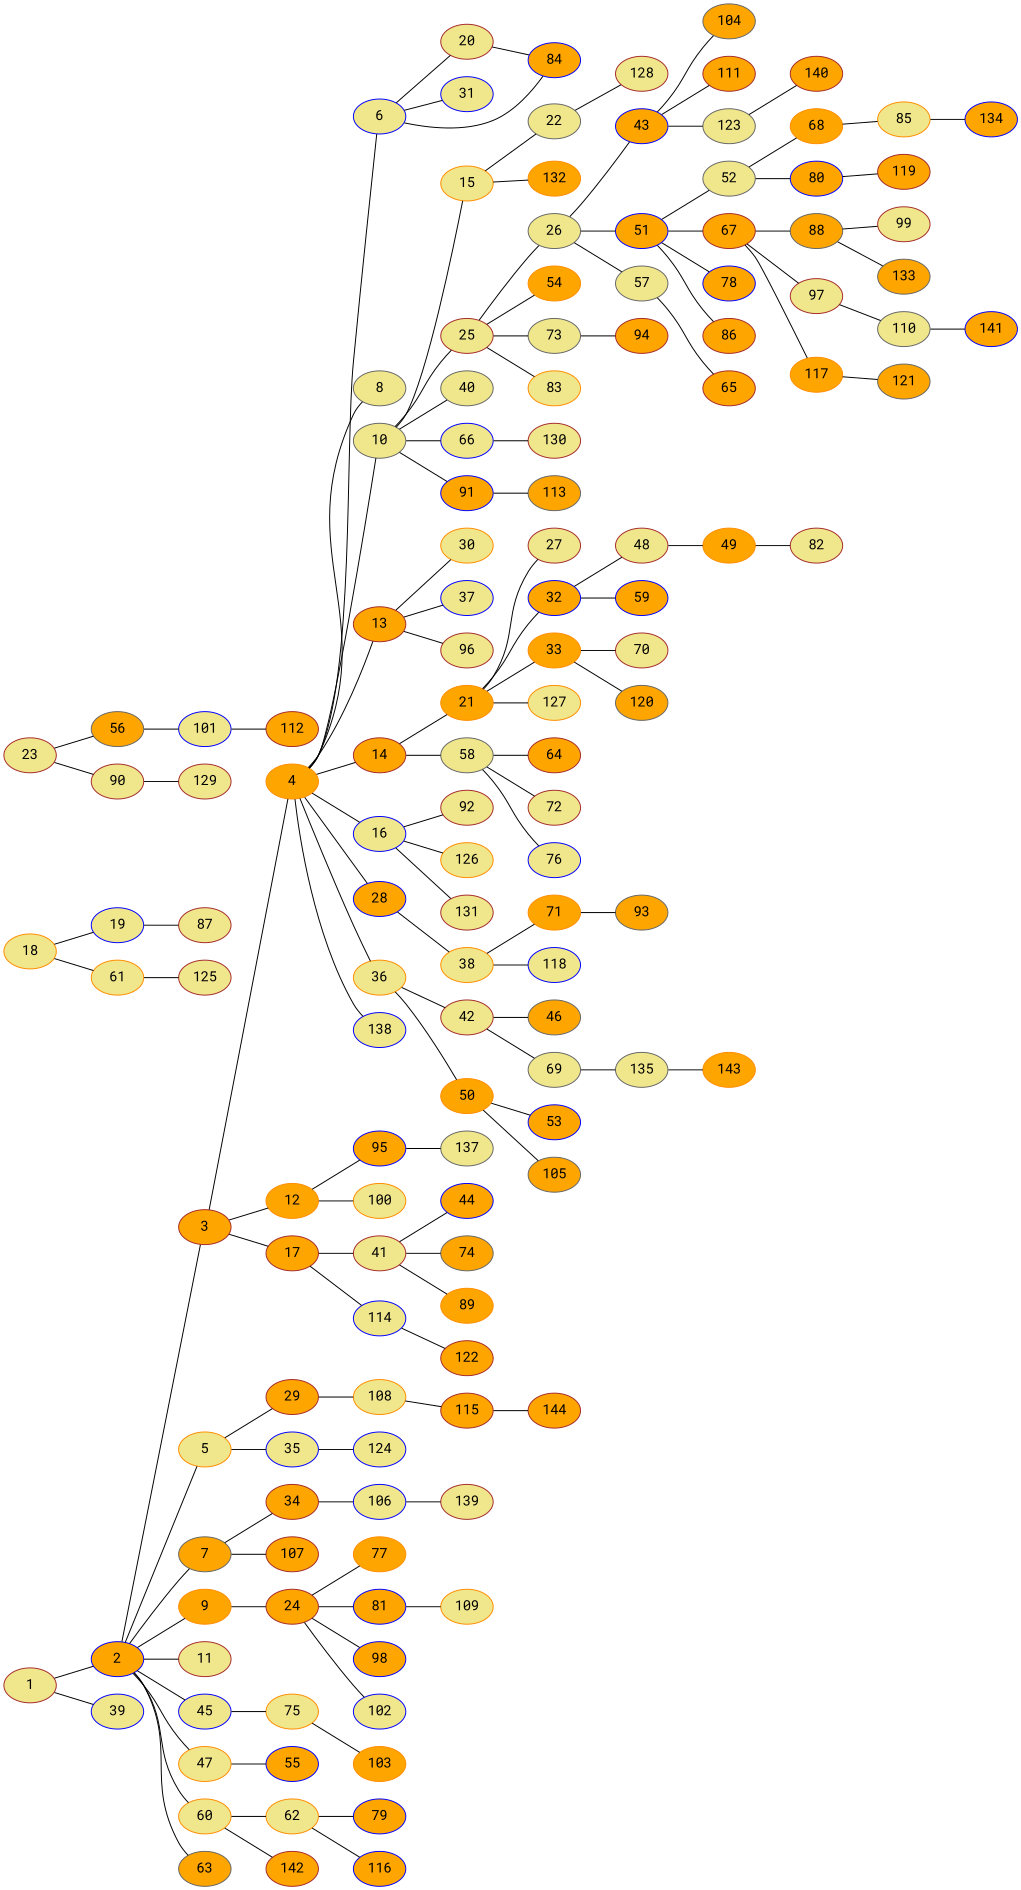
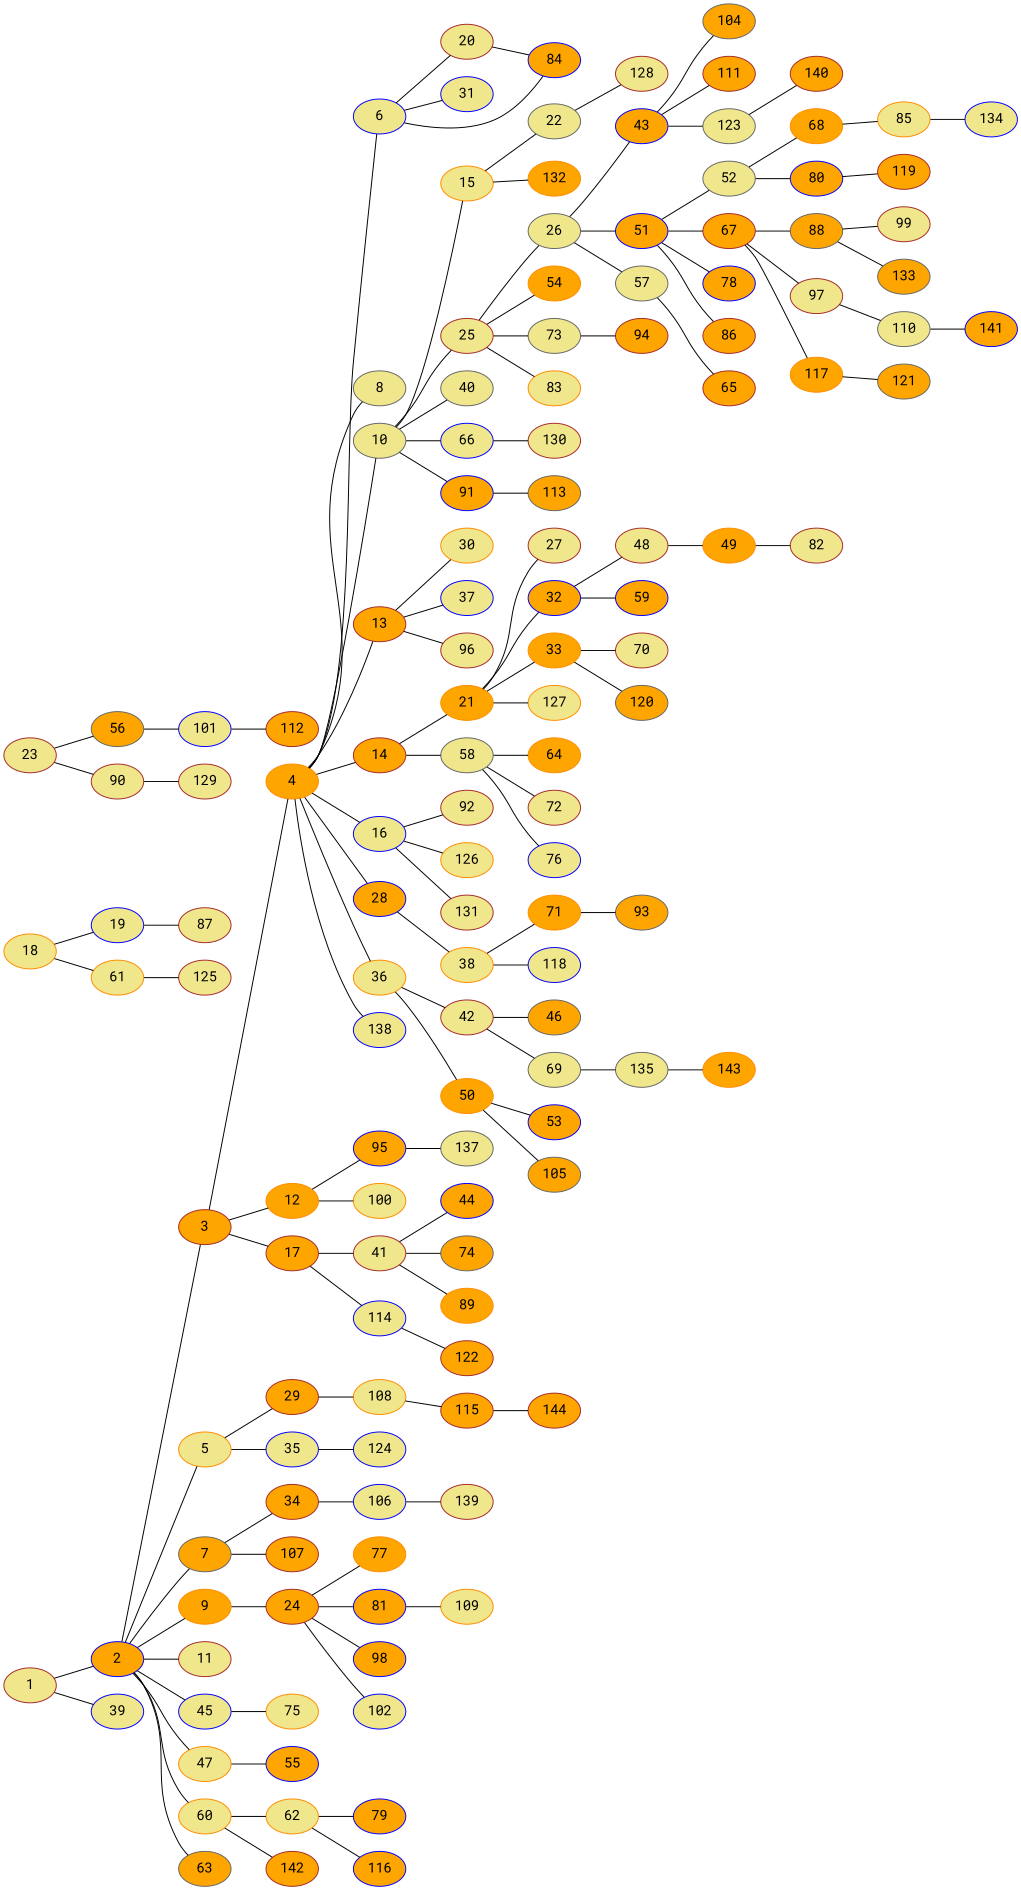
node "134": fillcolor orange -> khaki
node "64": color brown -> darkorange
node "103": removed
